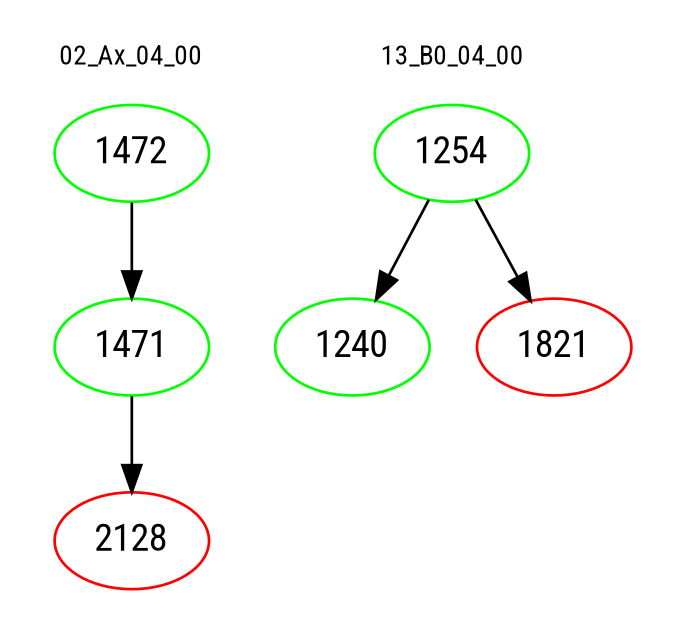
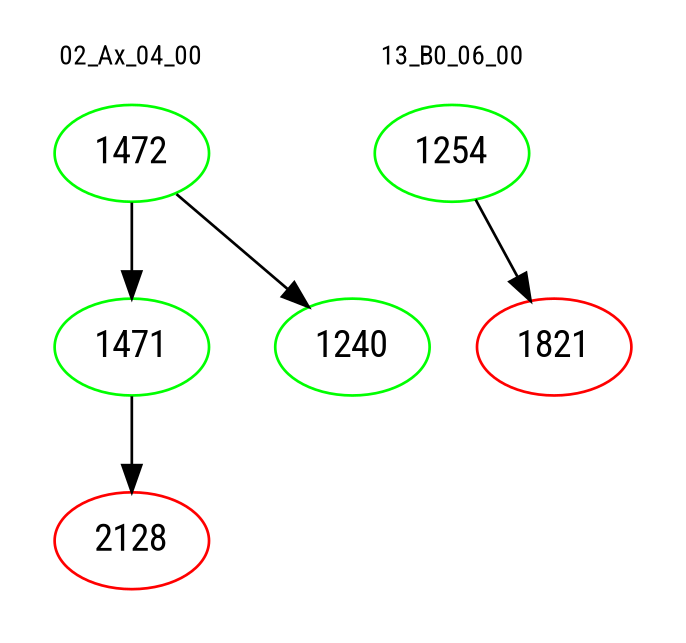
cluster "13_B0_04_00": label "13_B0_04_00" -> "13_B0_06_00"
edge "1254" -> "1240": now "1472" -> "1240"
